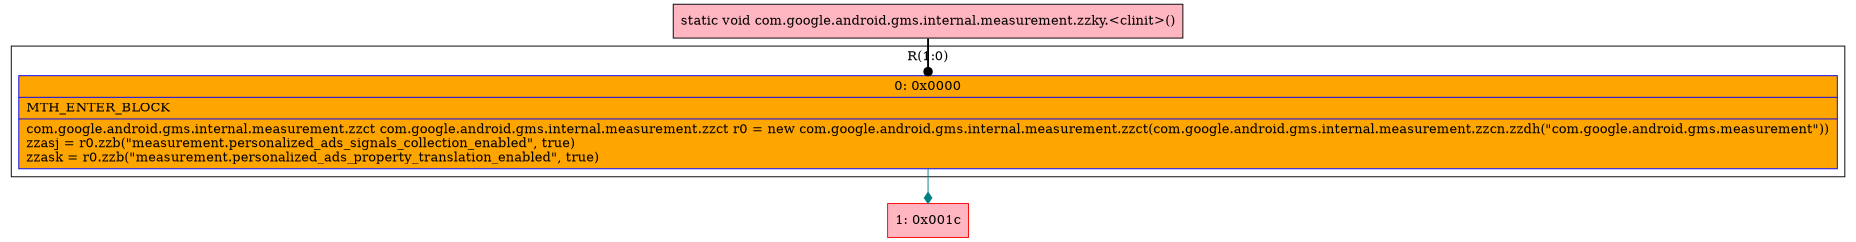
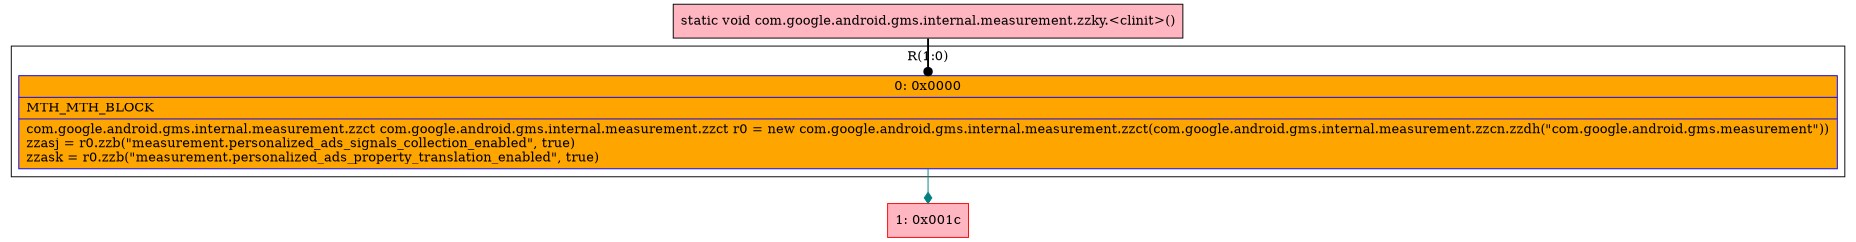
node "0: 0x0000": text "MTH_ENTER_BLOCK" -> "MTH_MTH_BLOCK"
